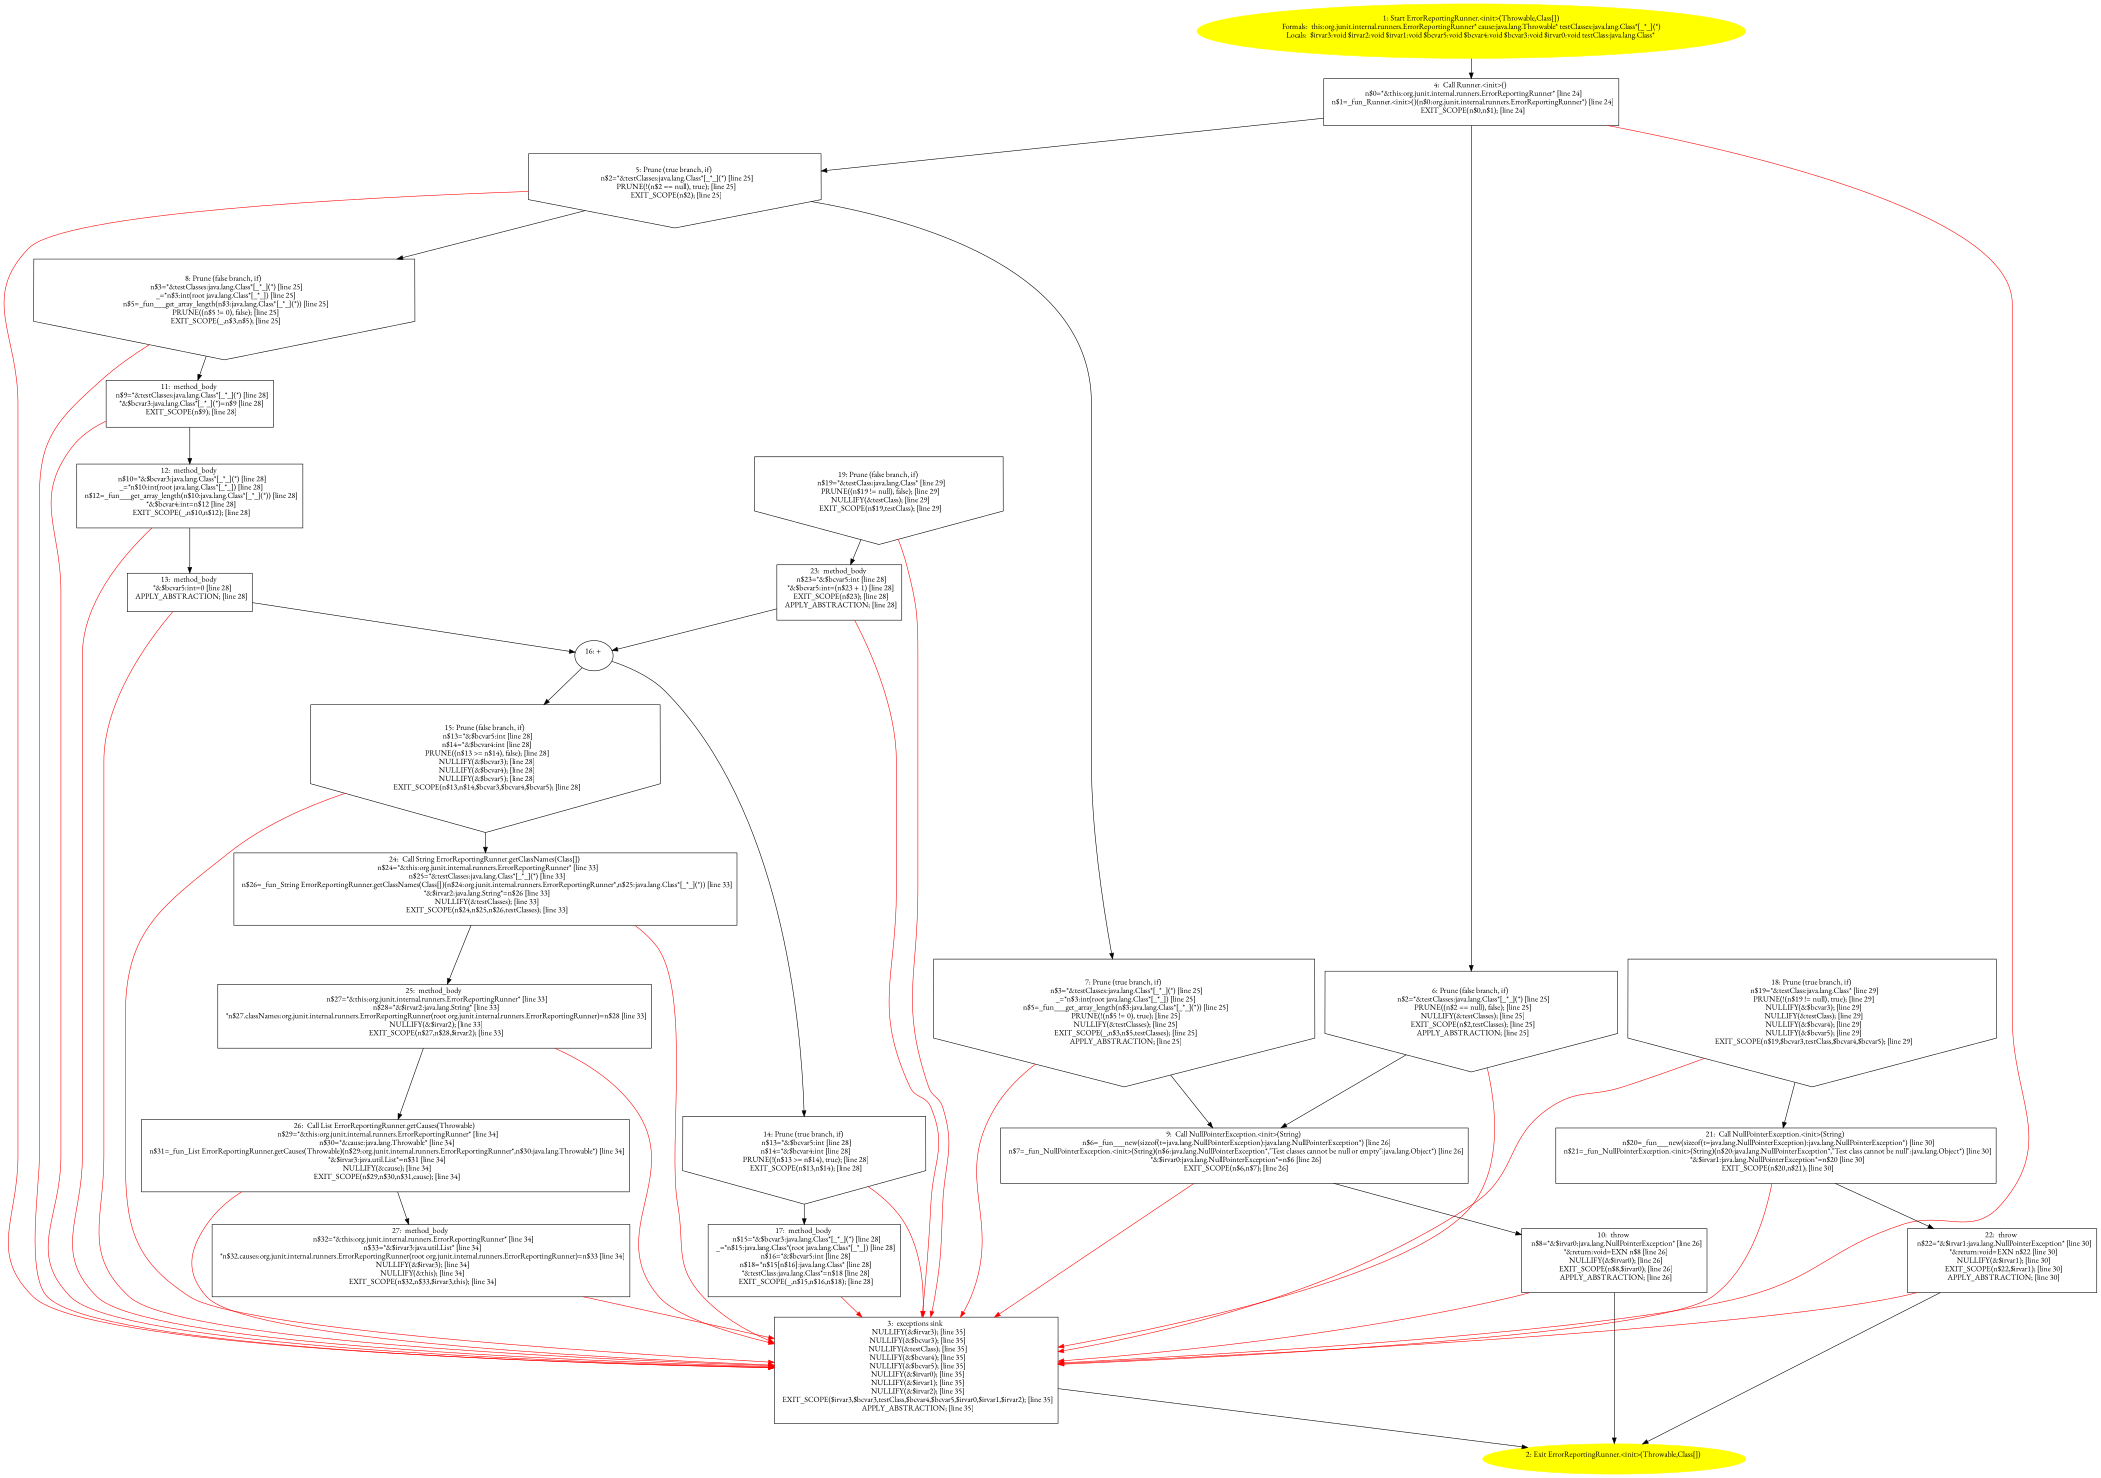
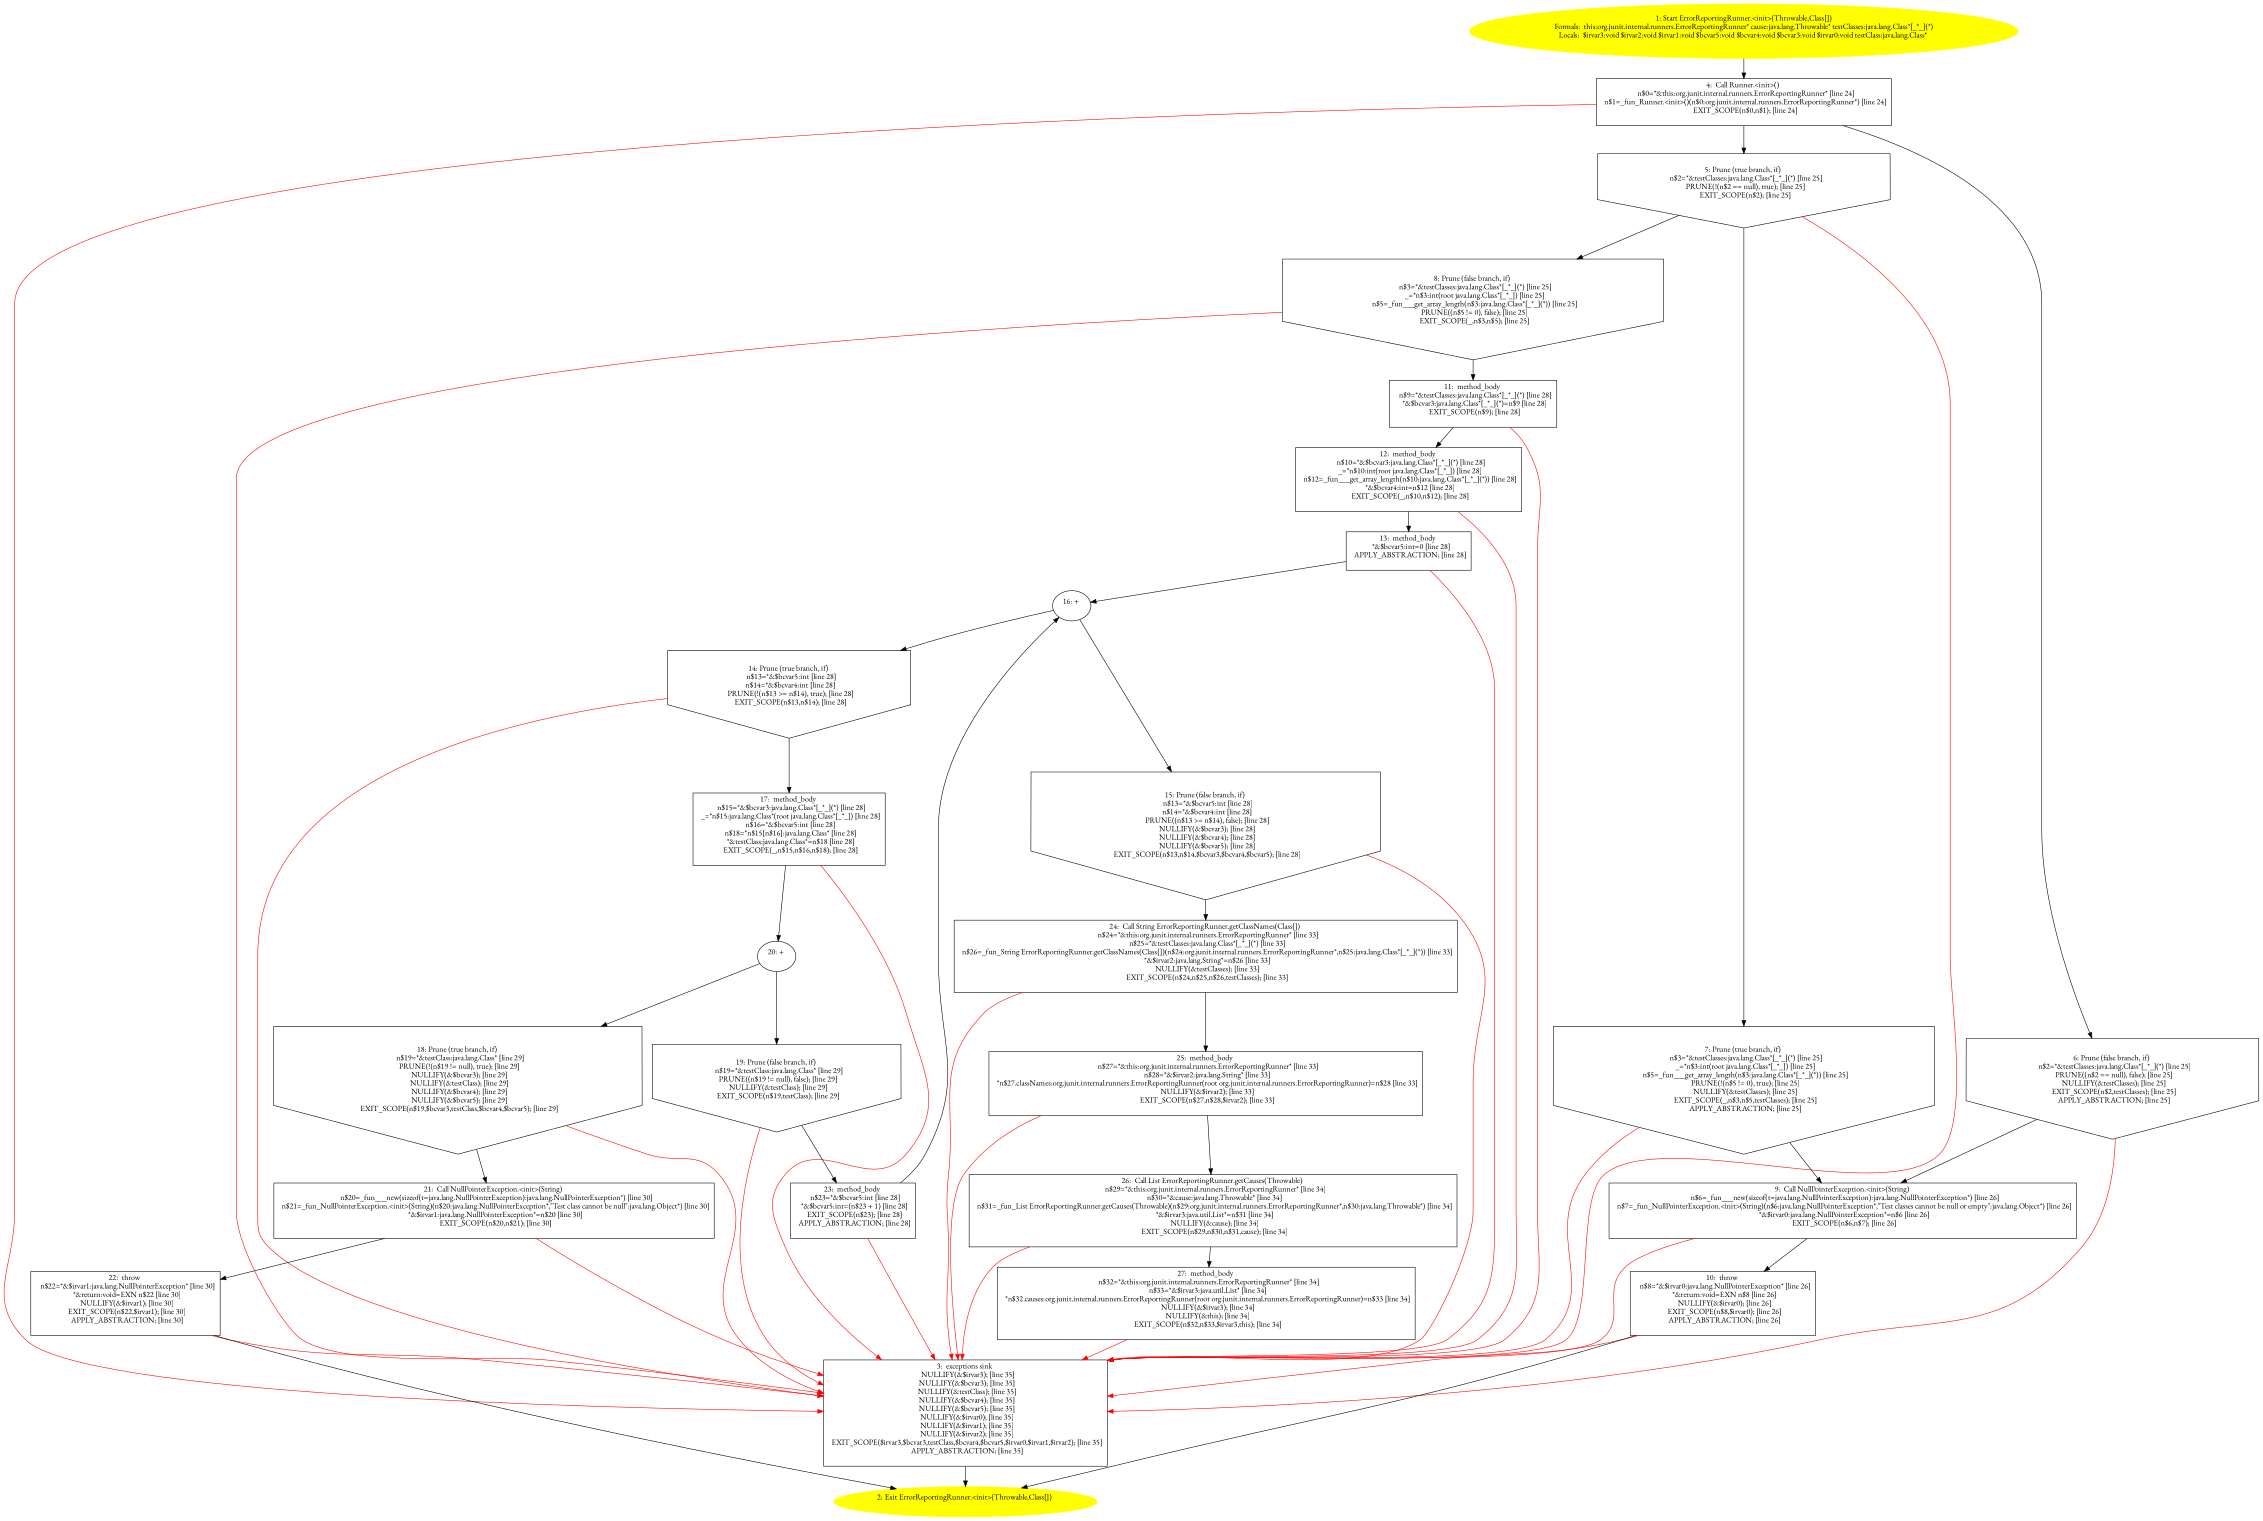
node "20: +": added
